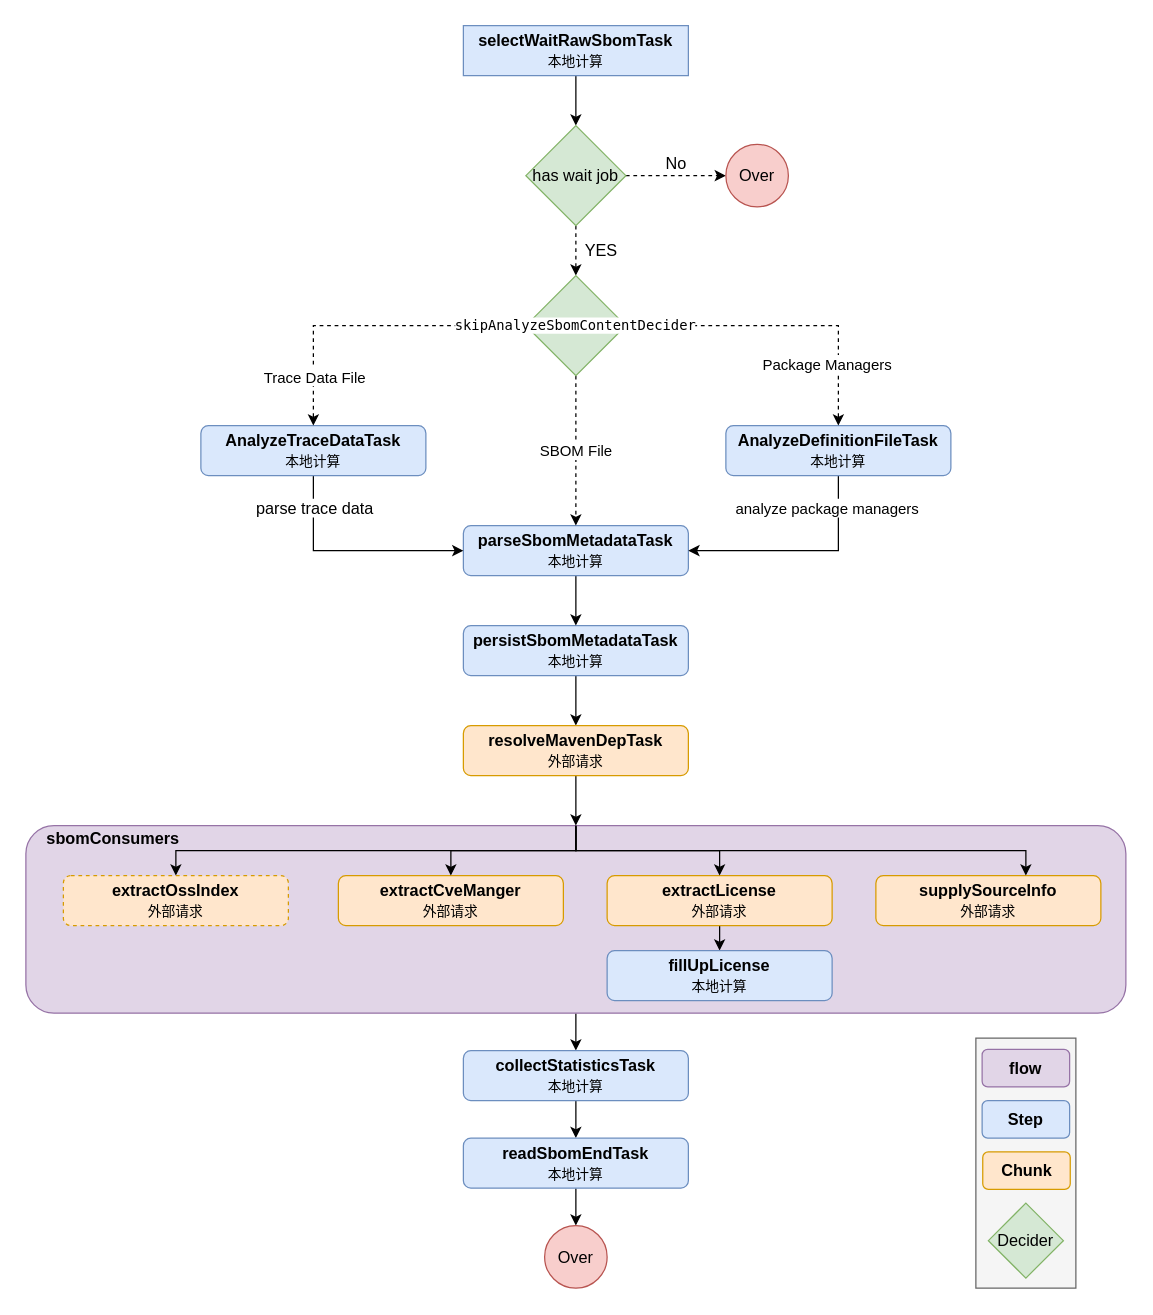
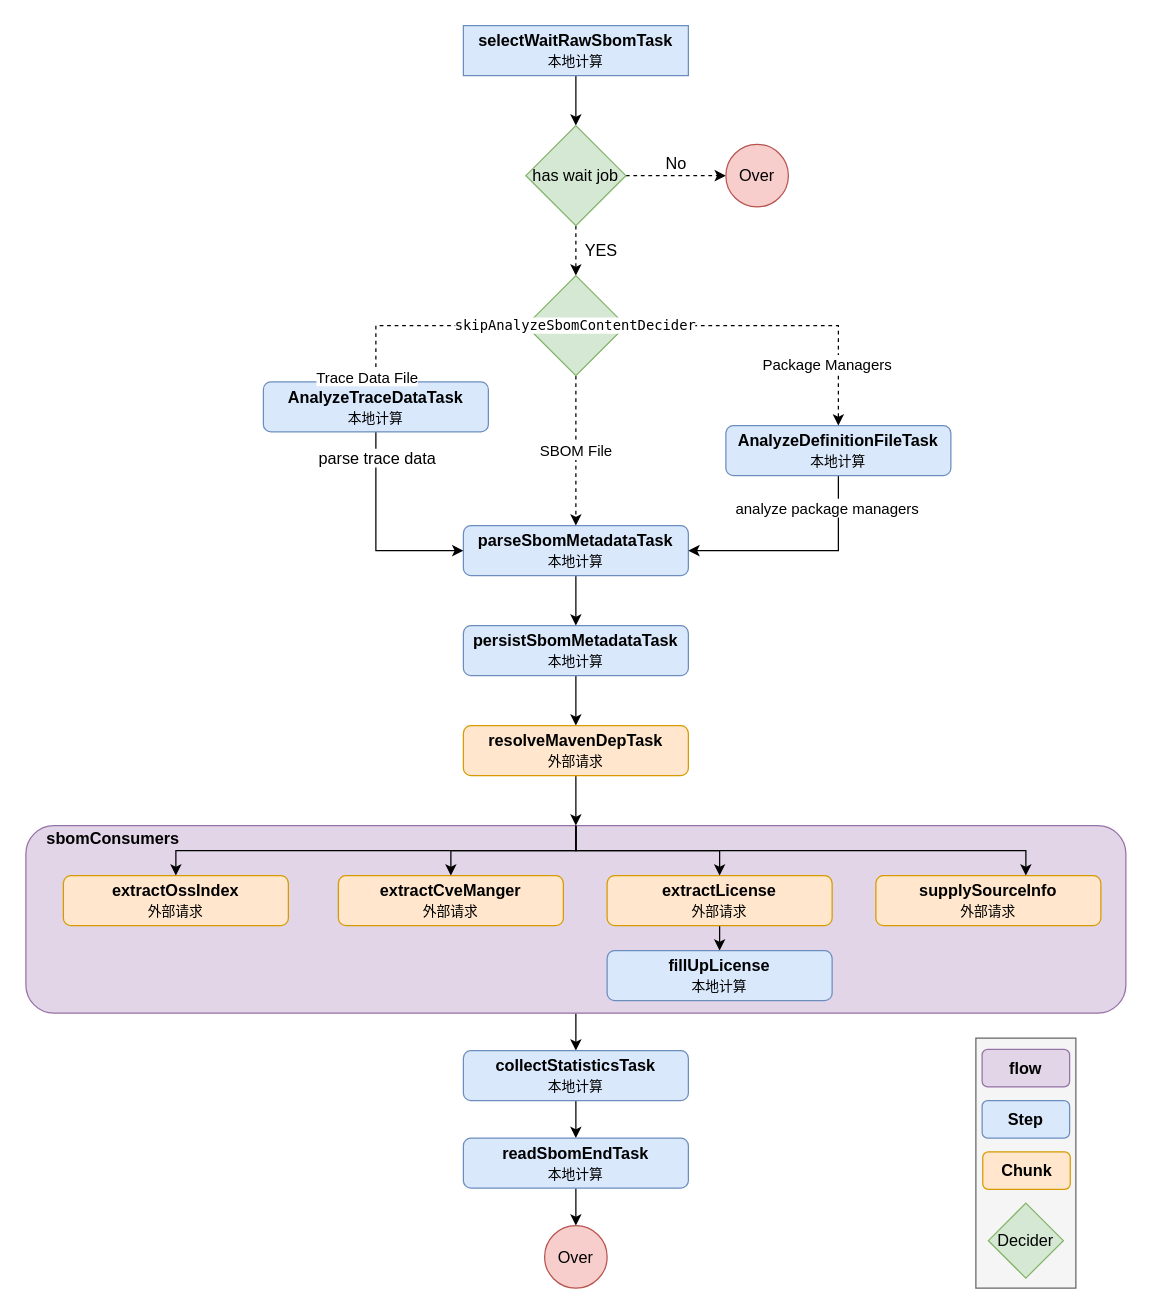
node "AnalyzeTraceDataTask 本地计算": moved (313, 451) -> (376, 407)
node "extractOssIndex 外部请求": style dashed -> solid
